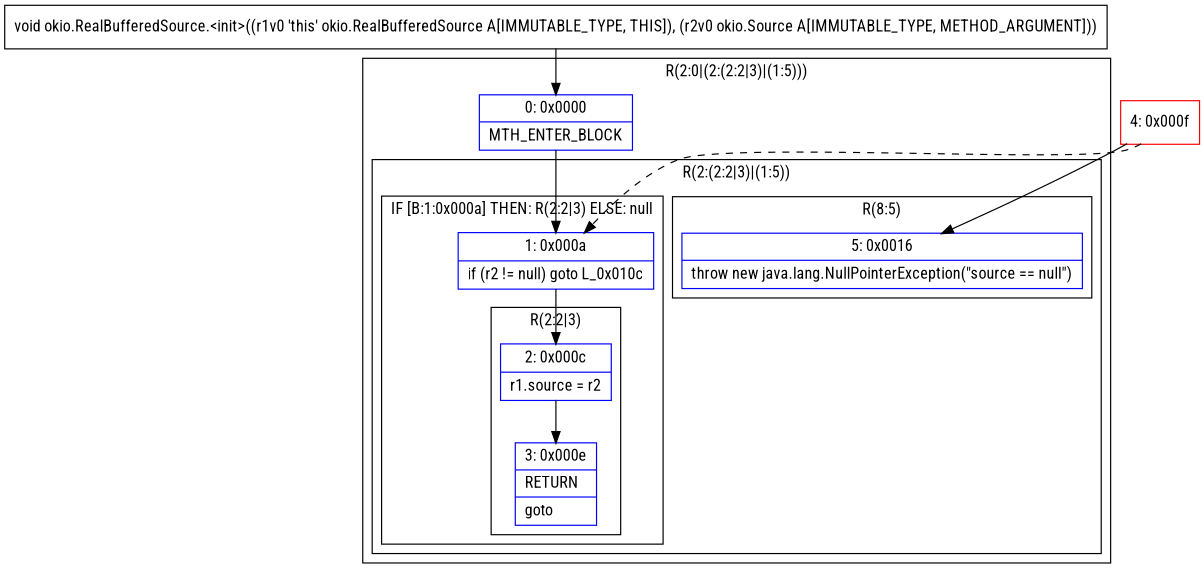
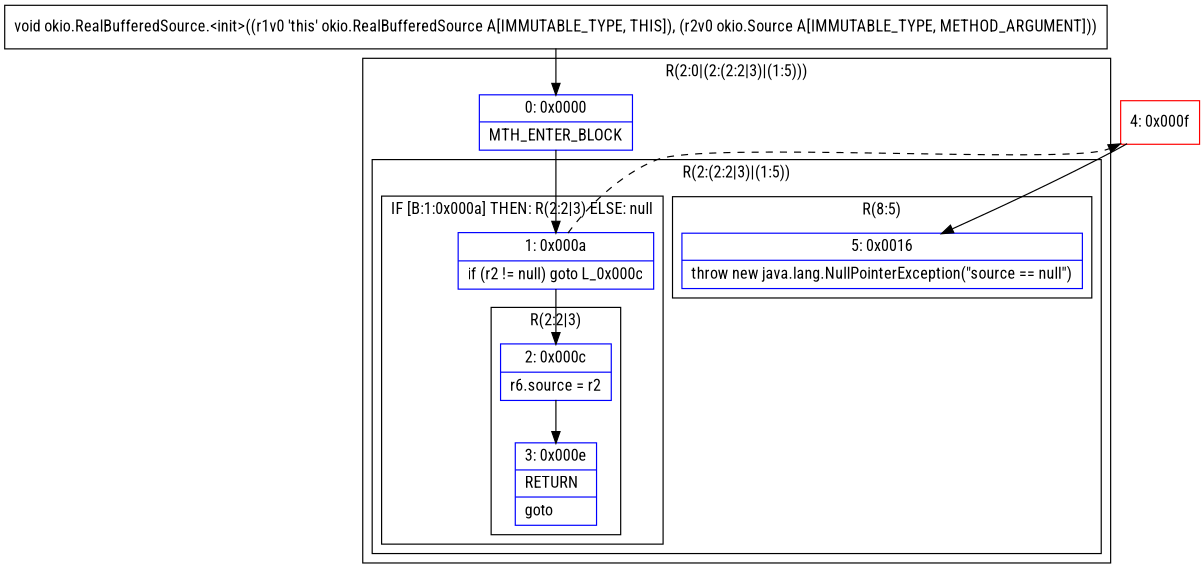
edge "4: 0x000f" -> "1: 0x000a": reversed
node "1: 0x000a": text "if (r2 != null) goto L_0x010c" -> "if (r2 != null) goto L_0x000c"
node "2: 0x000c": text "r1.source = r2" -> "r6.source = r2"
